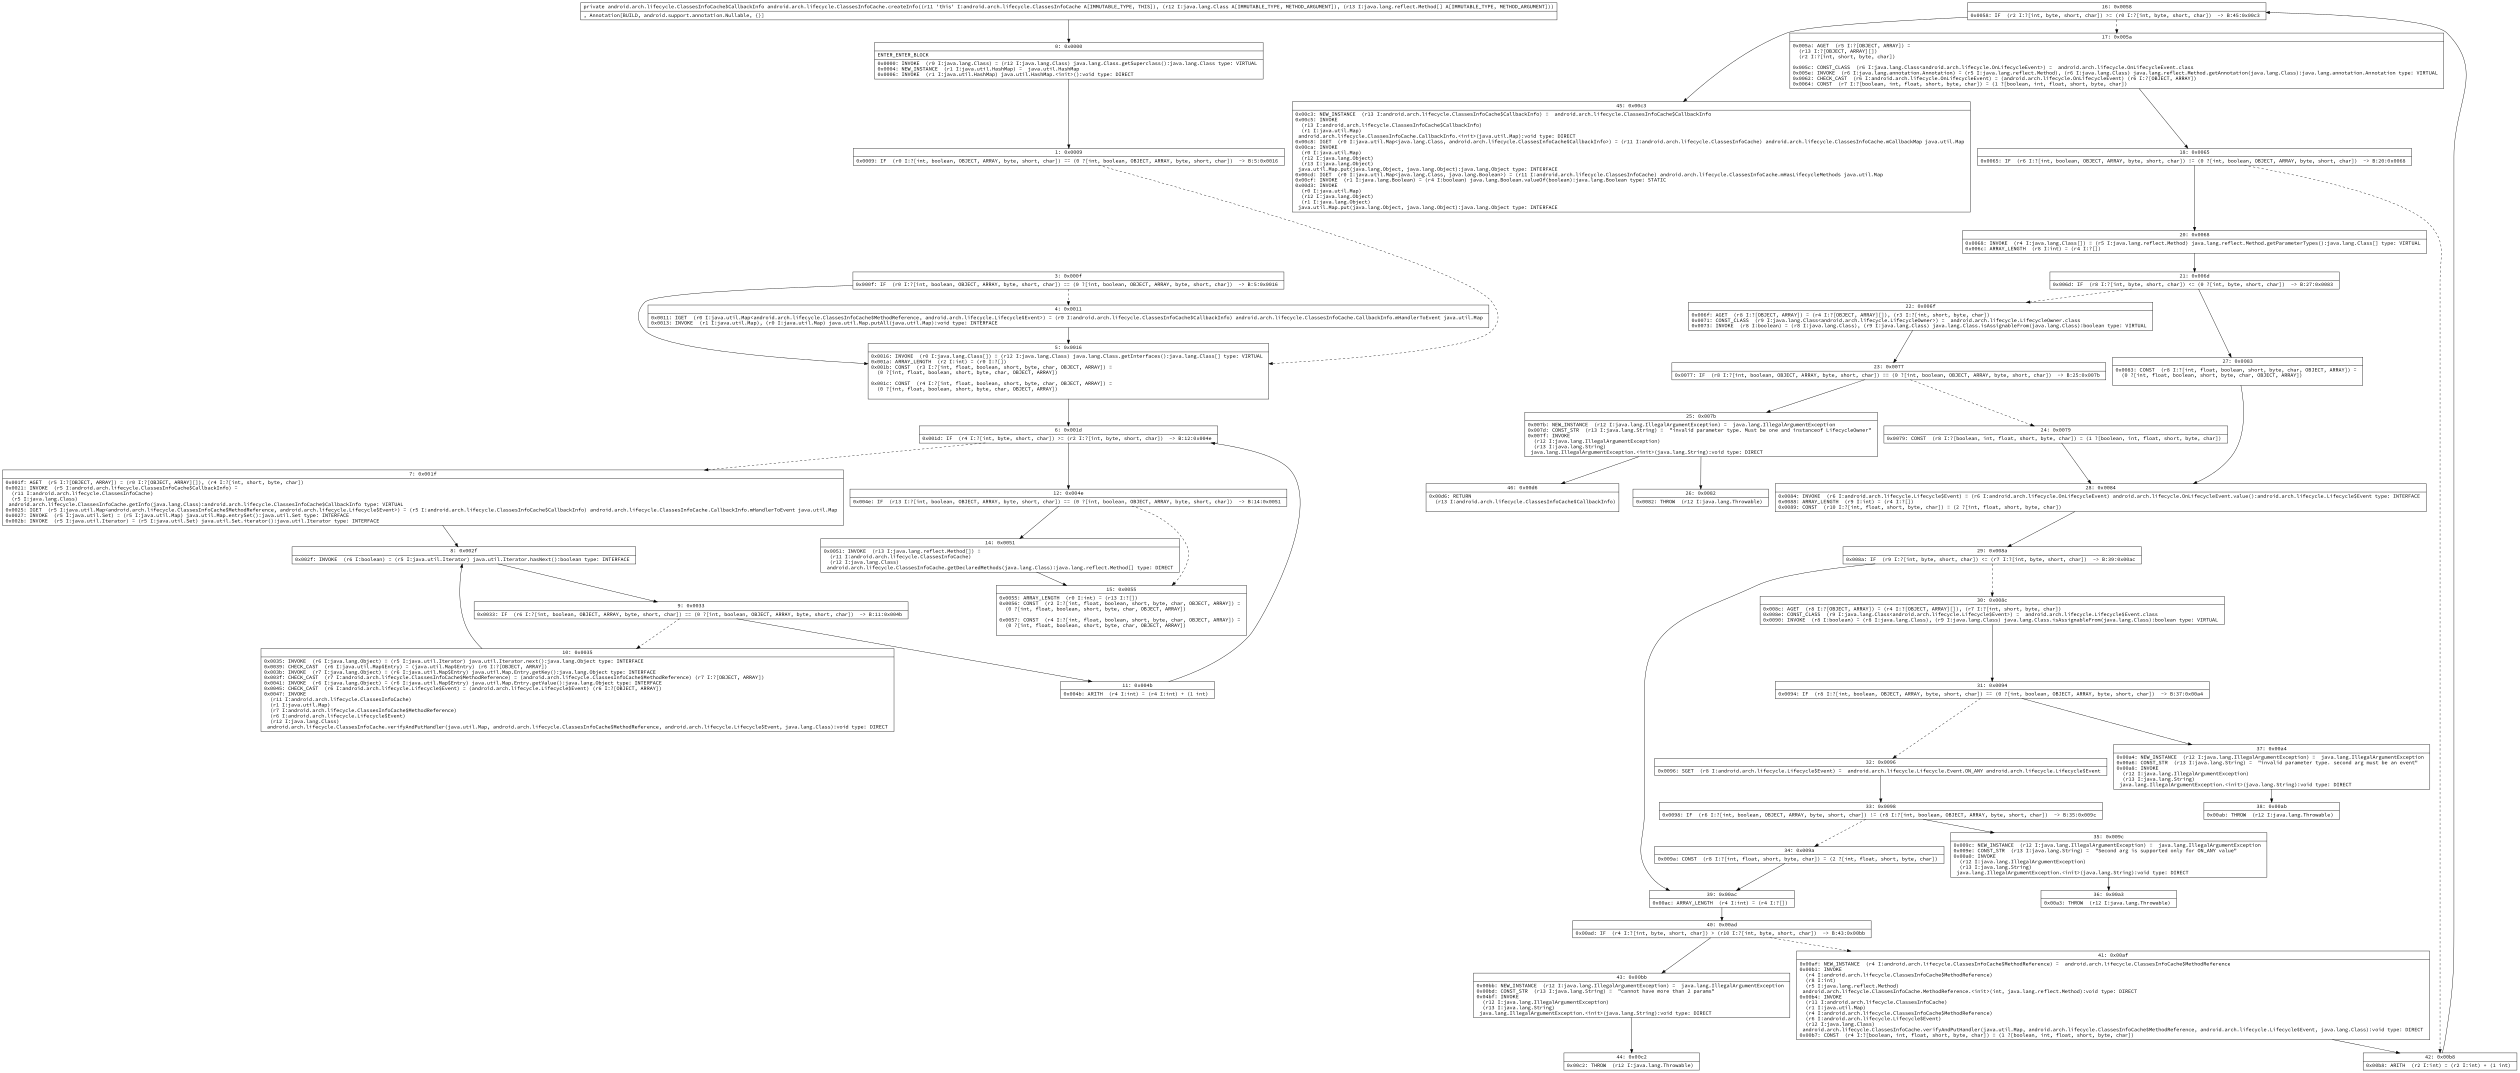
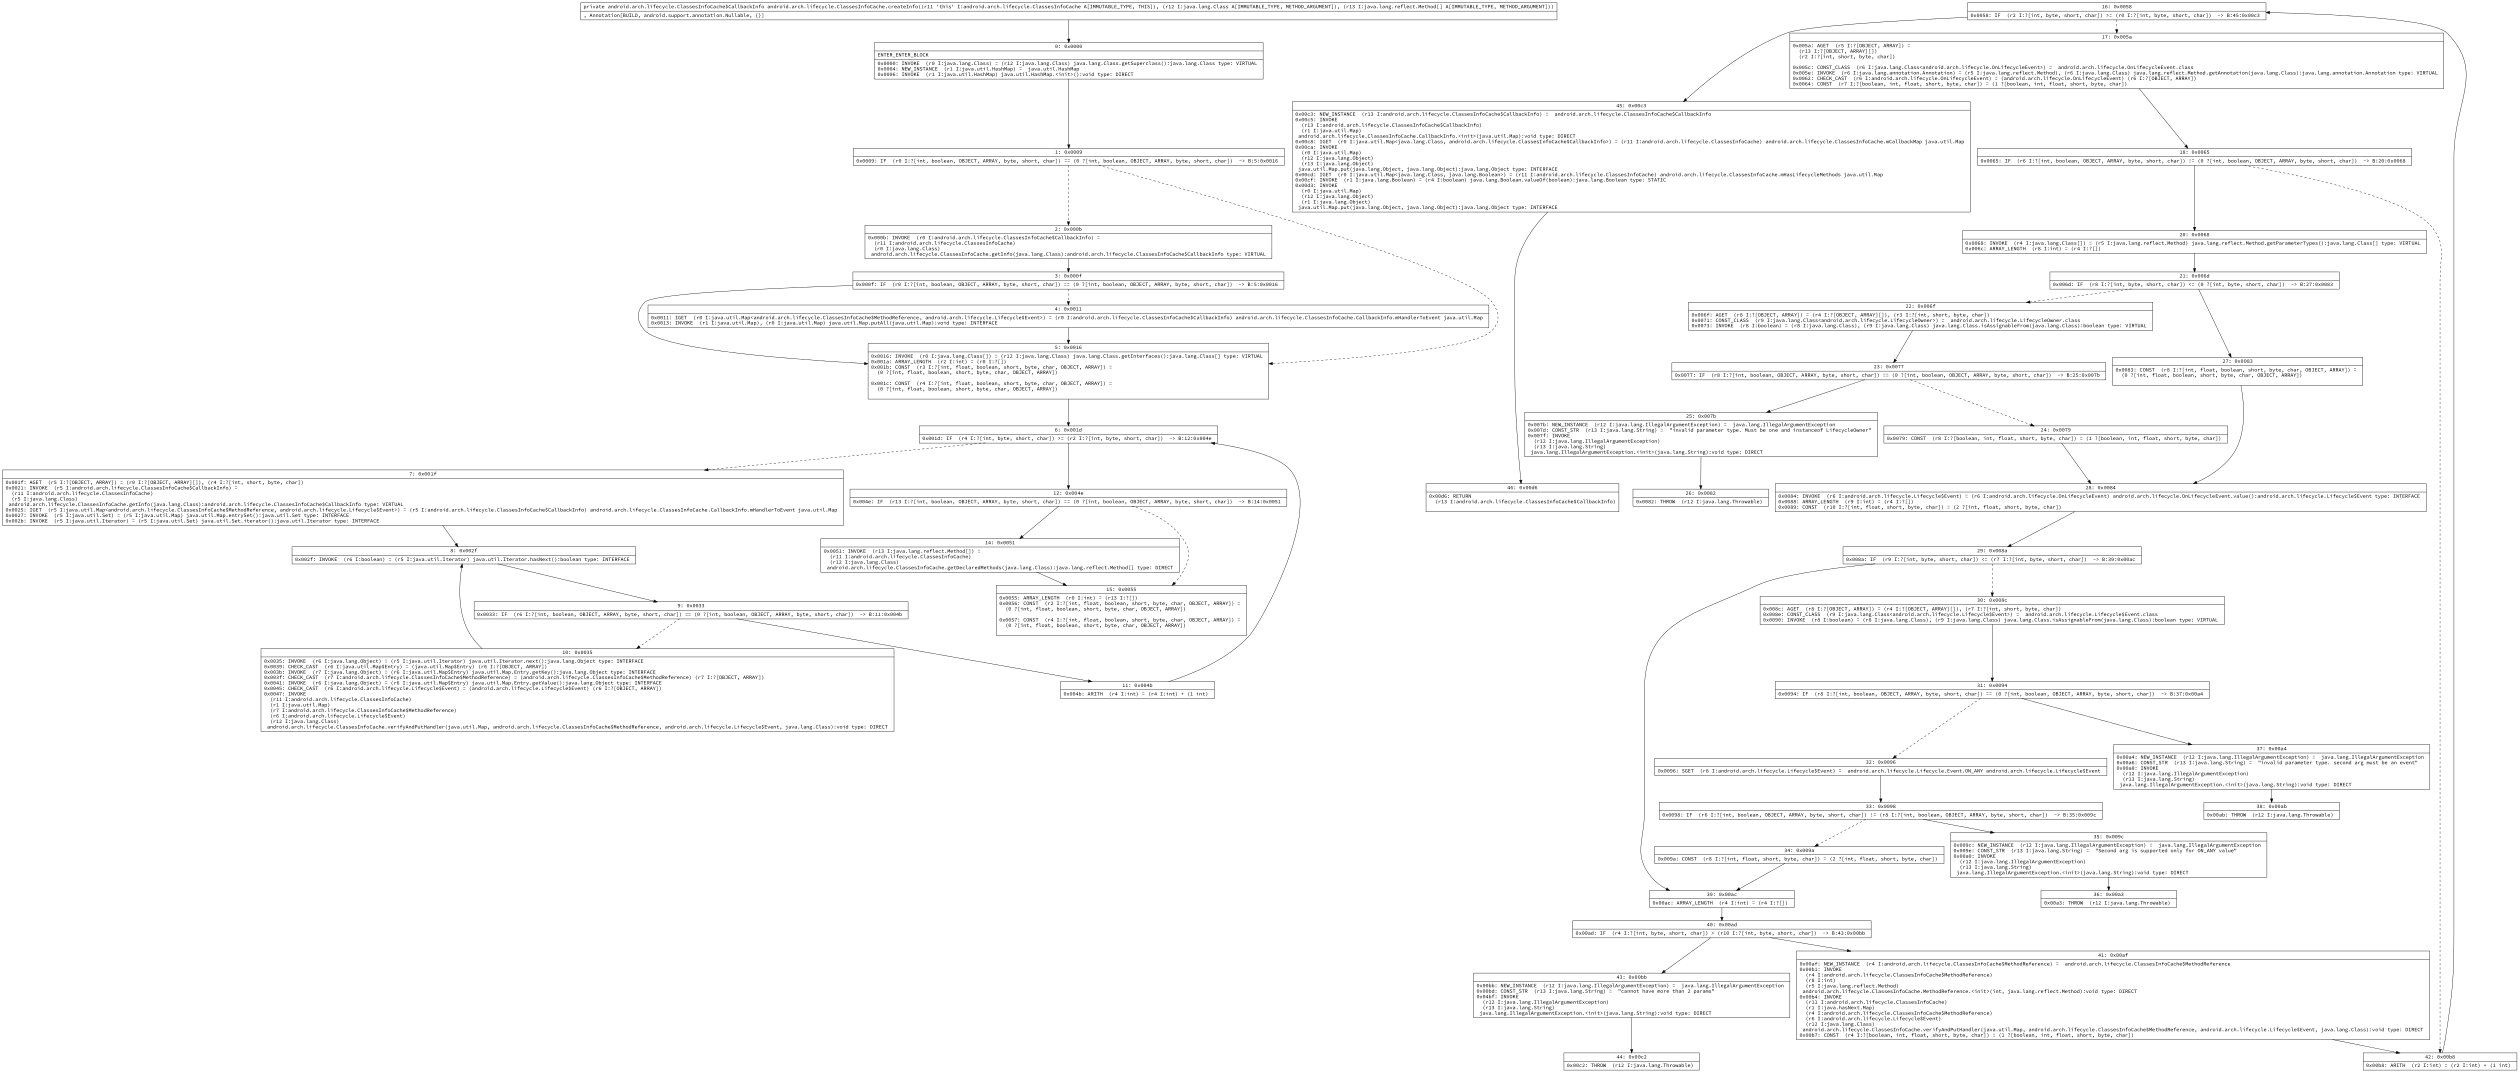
node "2: 0x000b": added
edge "25: 0x007b" -> "46: 0x00d6": now "45: 0x00c3" -> "46: 0x00d6"
edge "40: 0x00ad" -> "41: 0x00af": style dashed -> solid
node "41: 0x00af": text "(r1 I:java.util.Map)" -> "(r1 I:java.hasNext.Map)"
